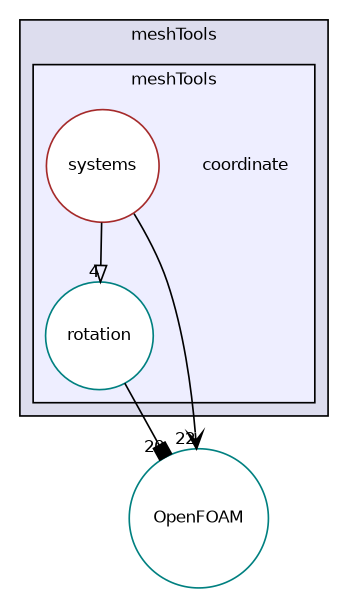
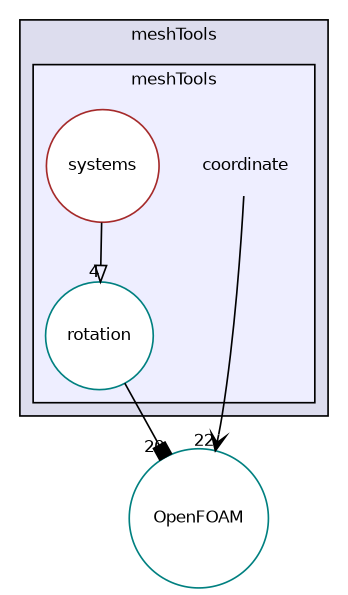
edge "systems" -> "OpenFOAM": now "coordinate" -> "OpenFOAM"
